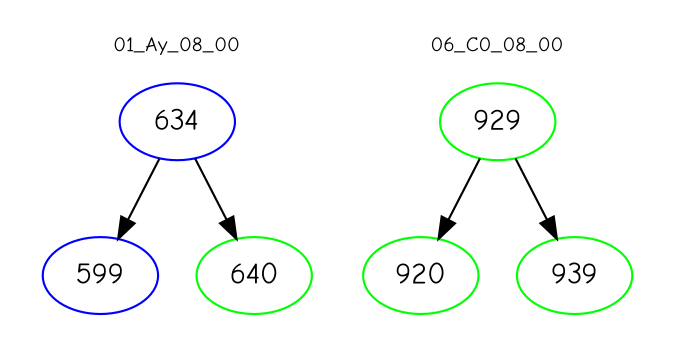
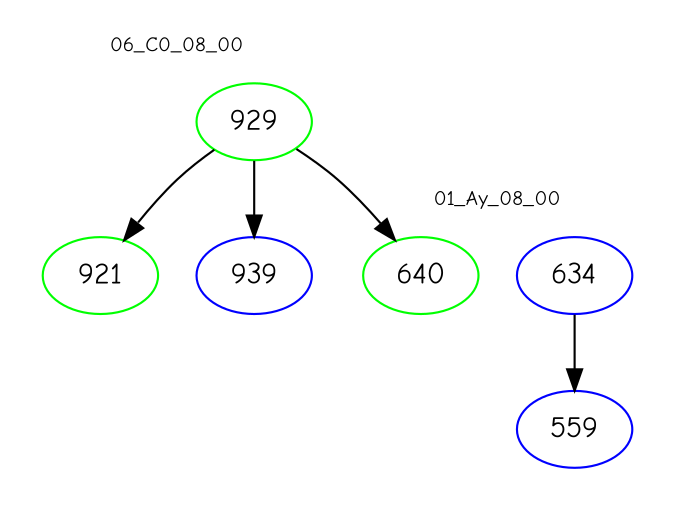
edge "634" -> "640": now "929" -> "640"
node "599": label "599" -> "559"
node "920": label "920" -> "921"
node "939": color green -> blue
